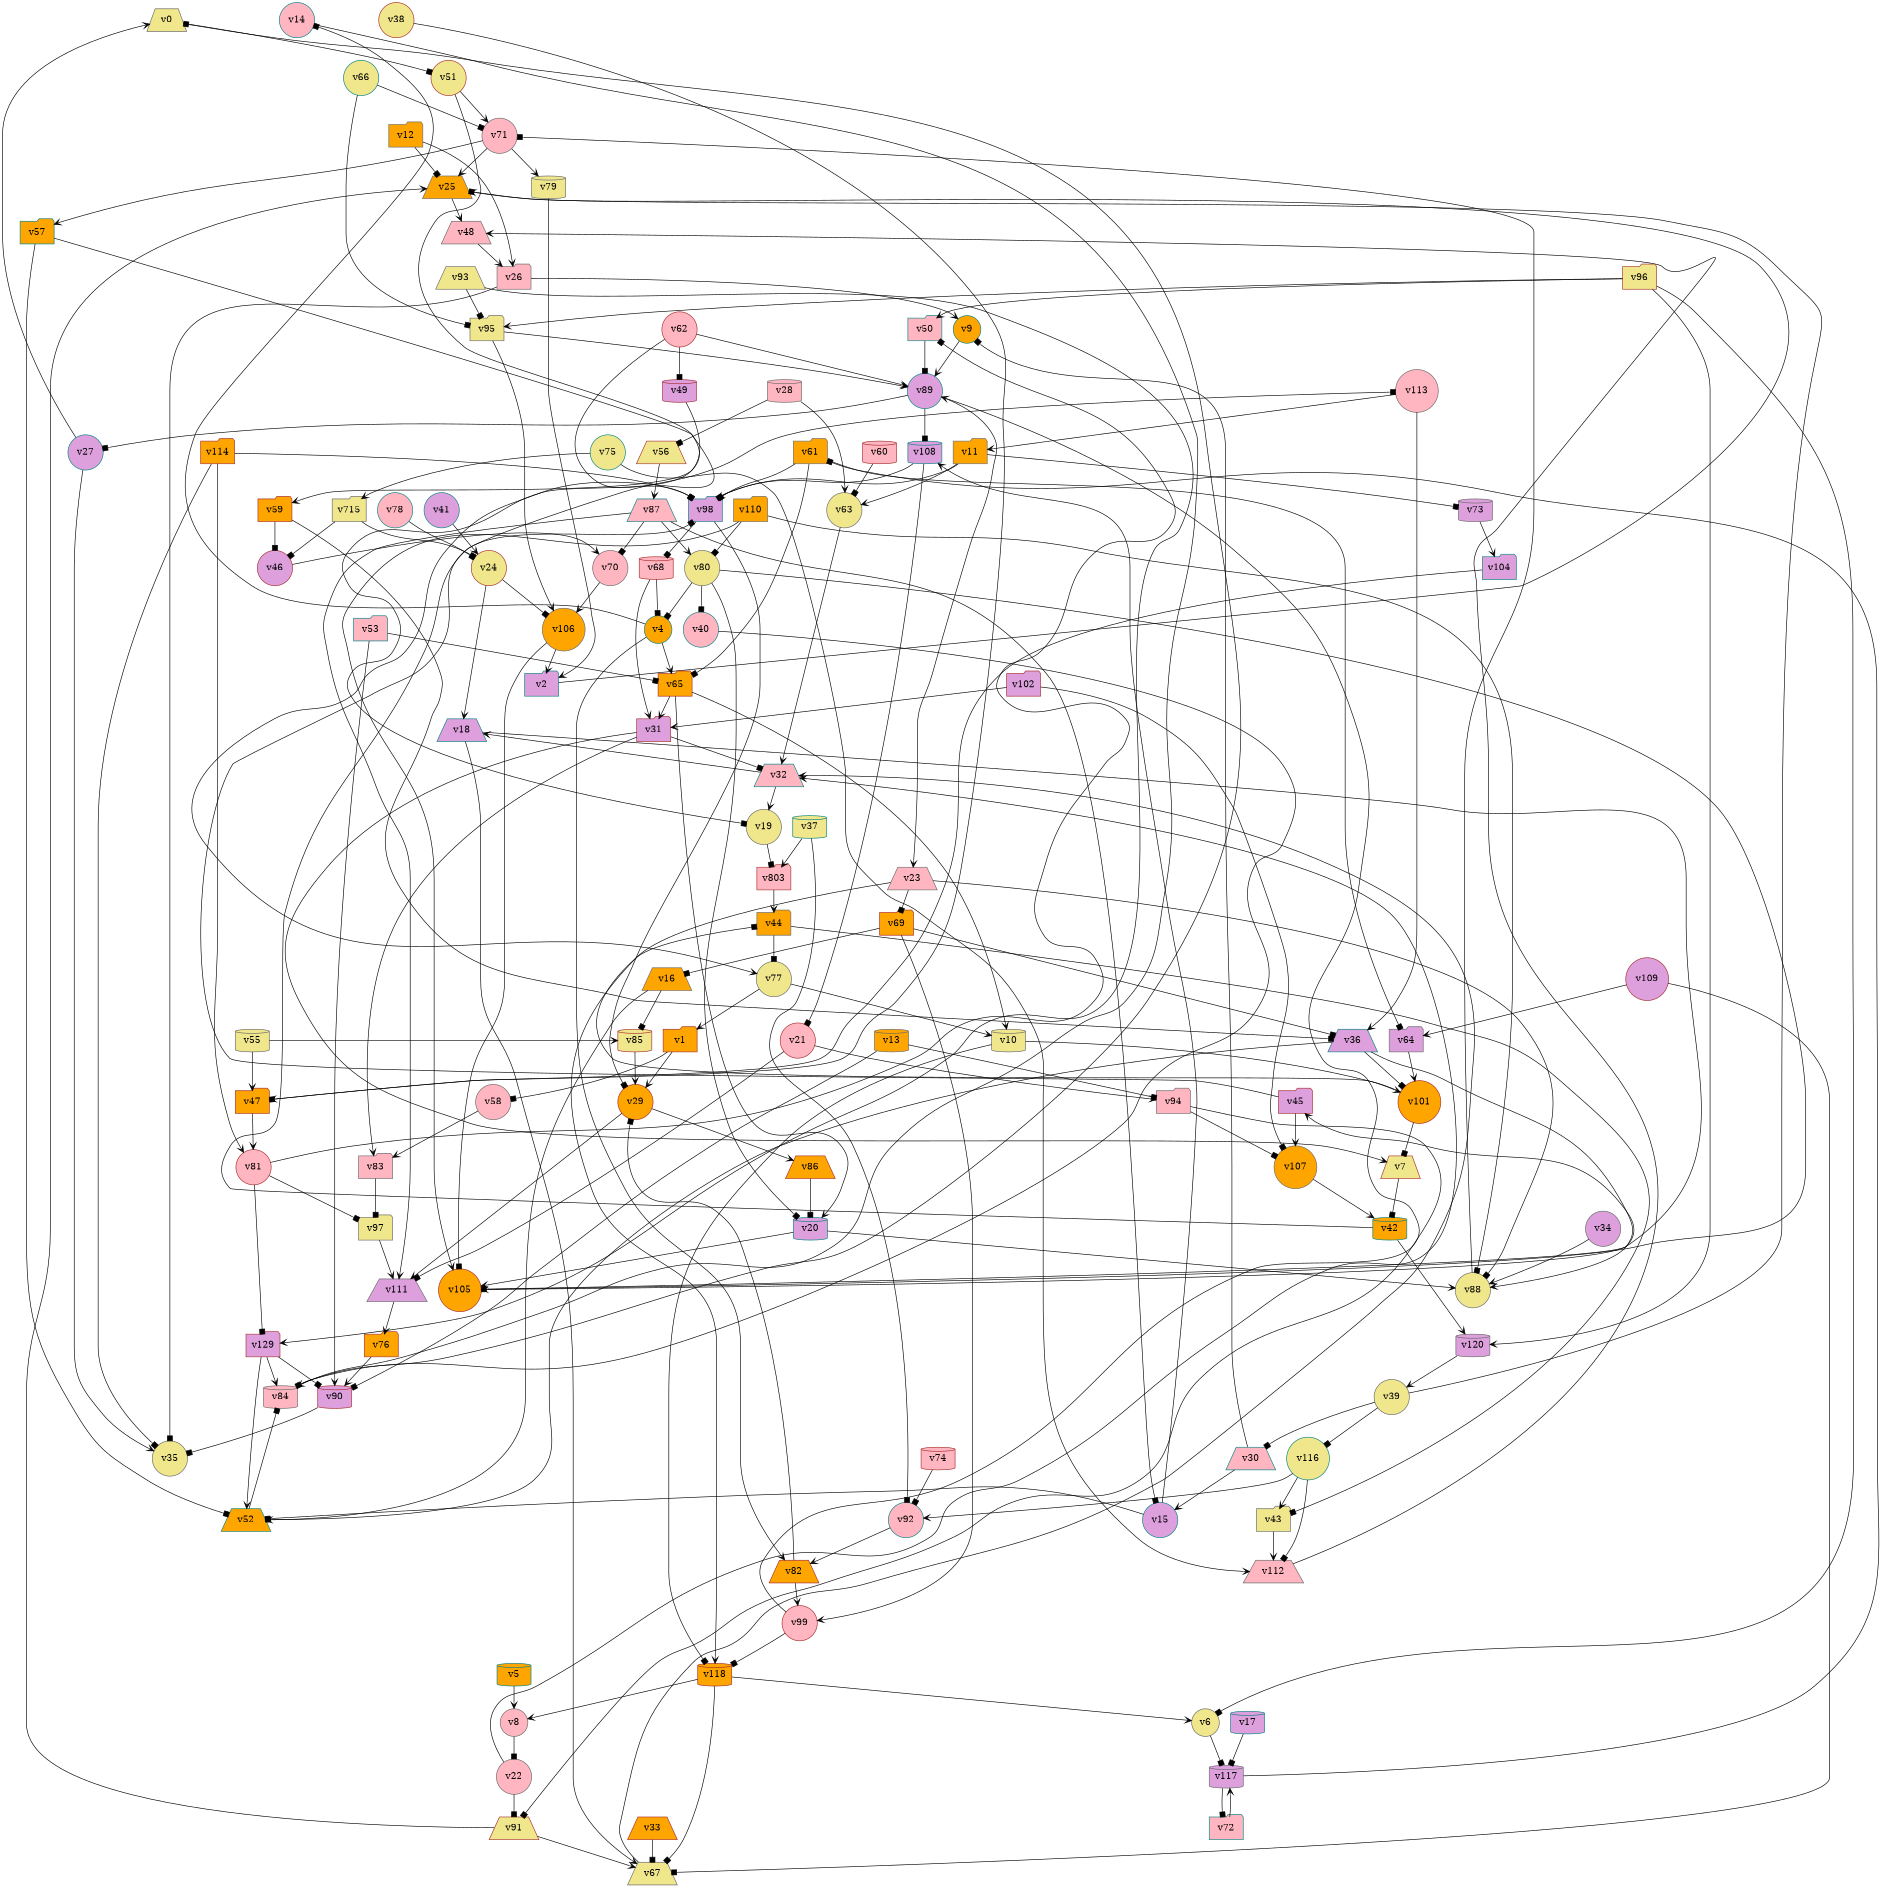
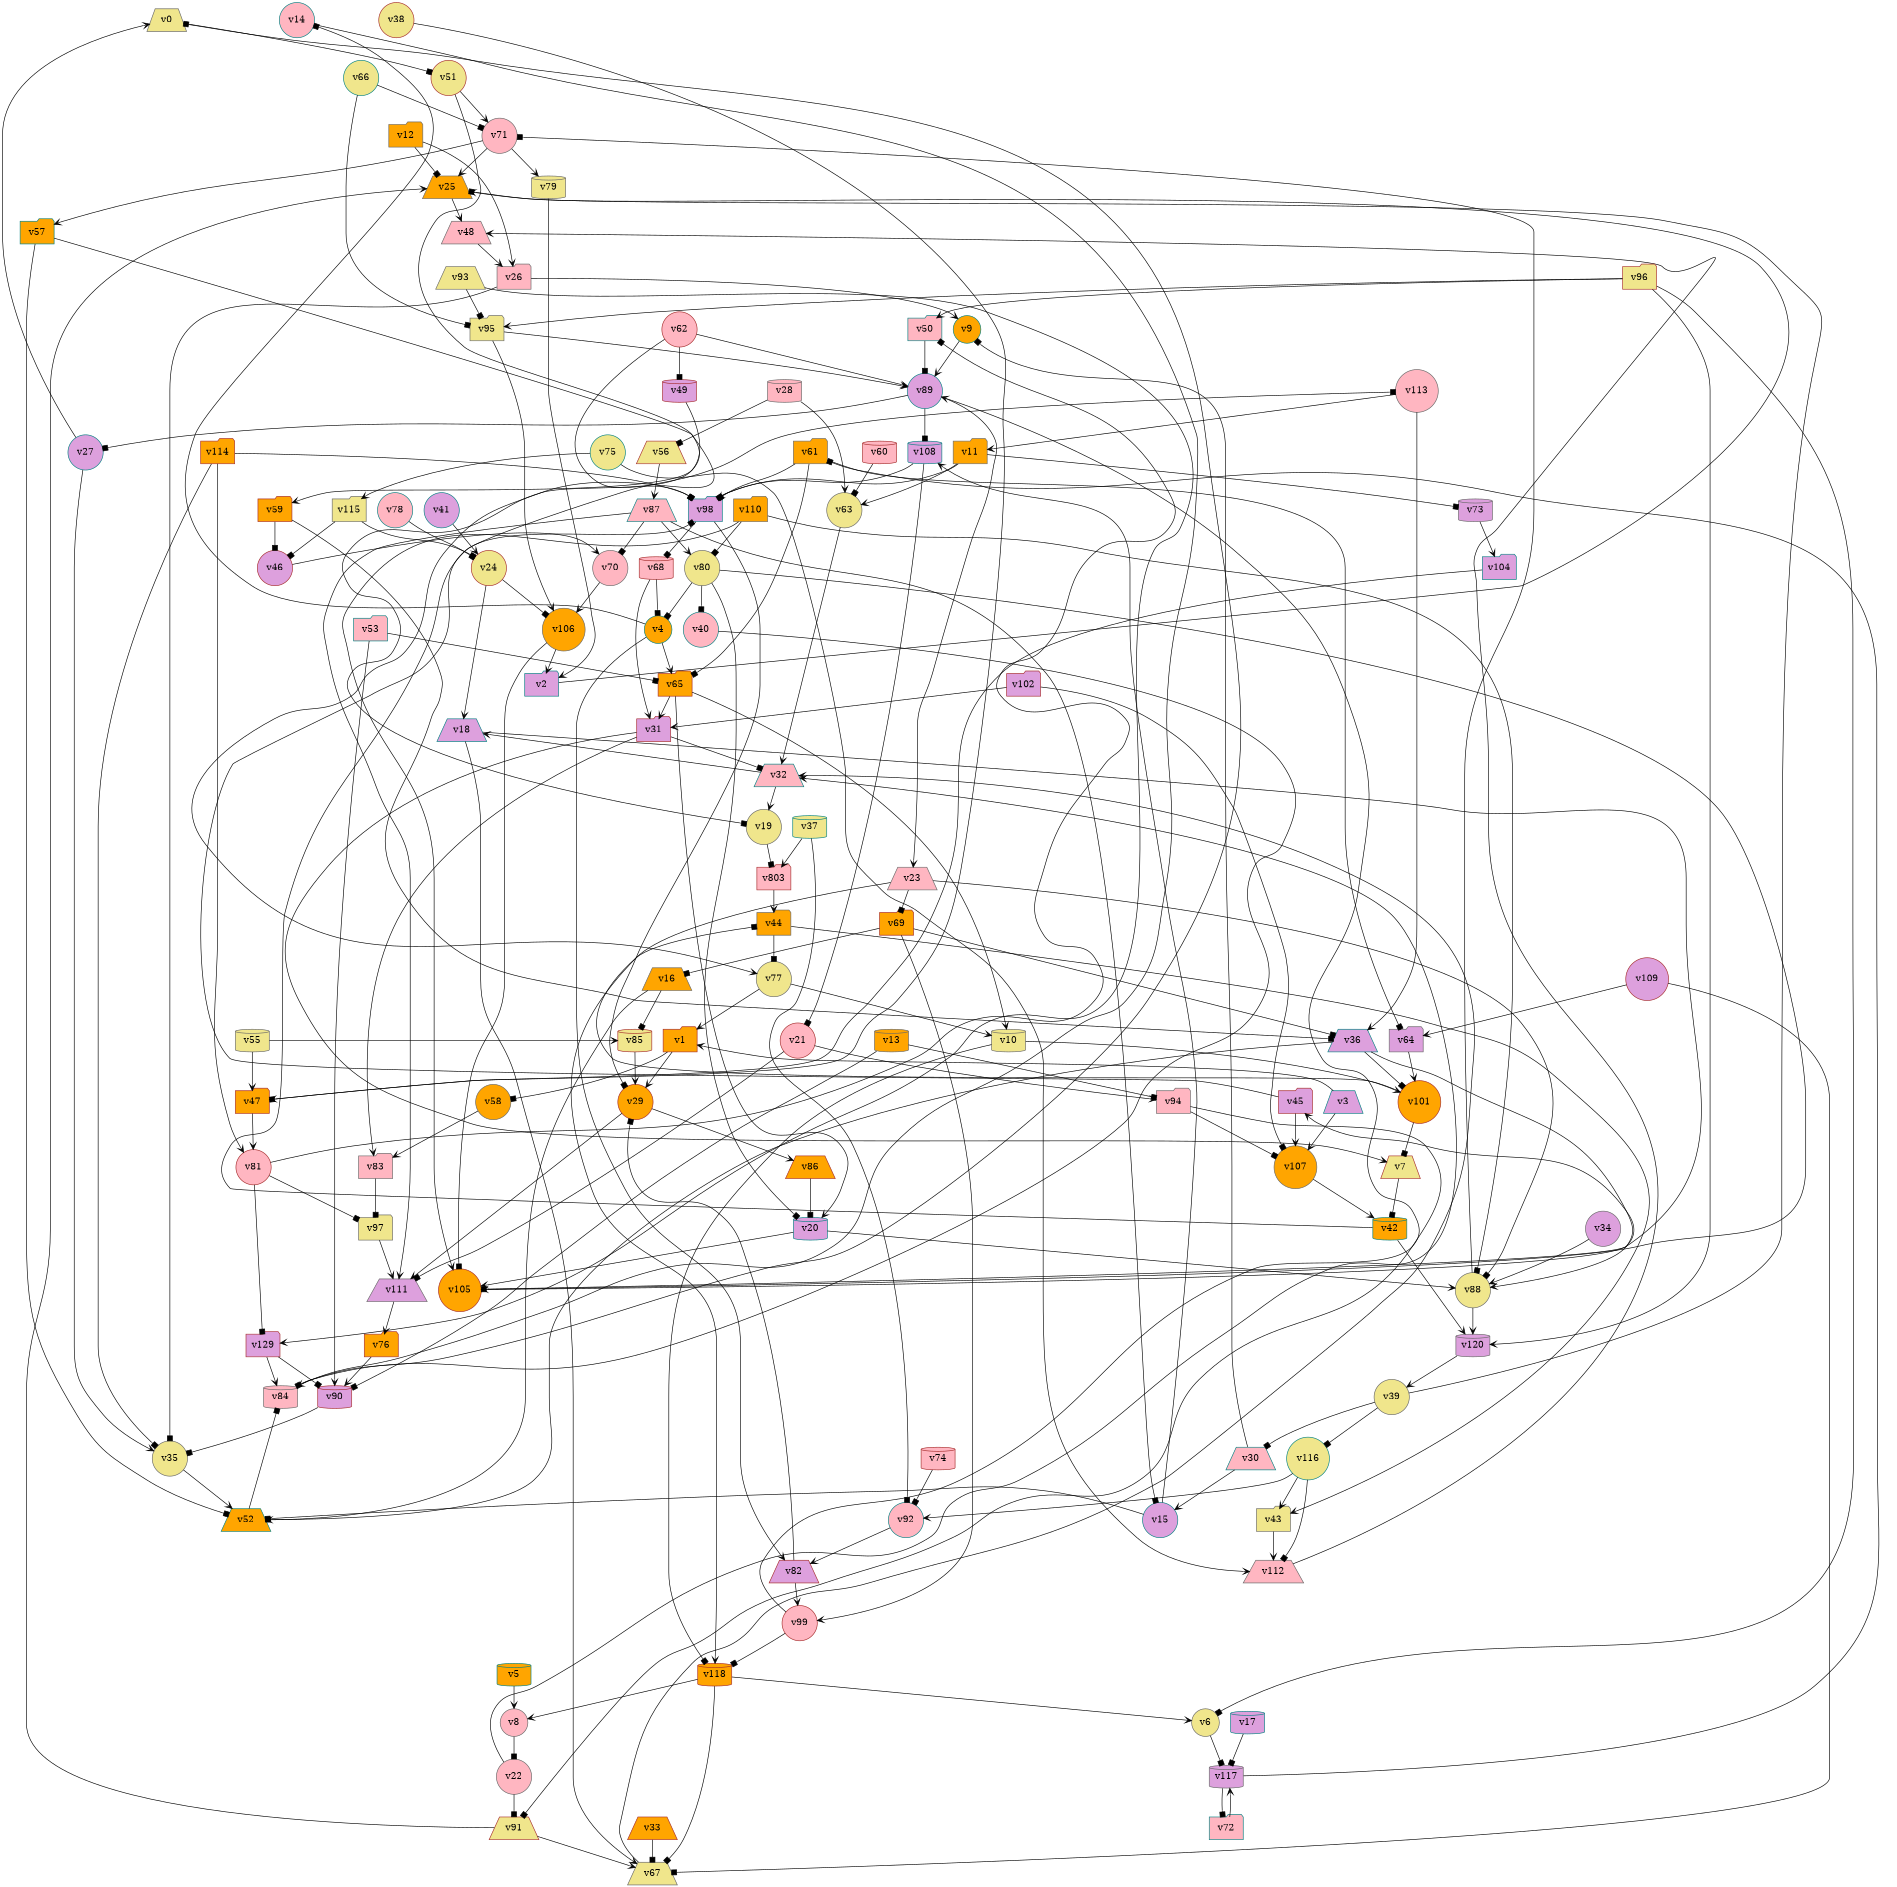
node "v715": label "v715" -> "v115"
edge "v44" -> "v43": arrowhead box -> vee
node "v58": fillcolor lightpink -> orange
node "v3": added
edge "v88" -> "v120": added
edge "v129" -> "v52": now "v35" -> "v52"
node "v82": fillcolor orange -> plum
